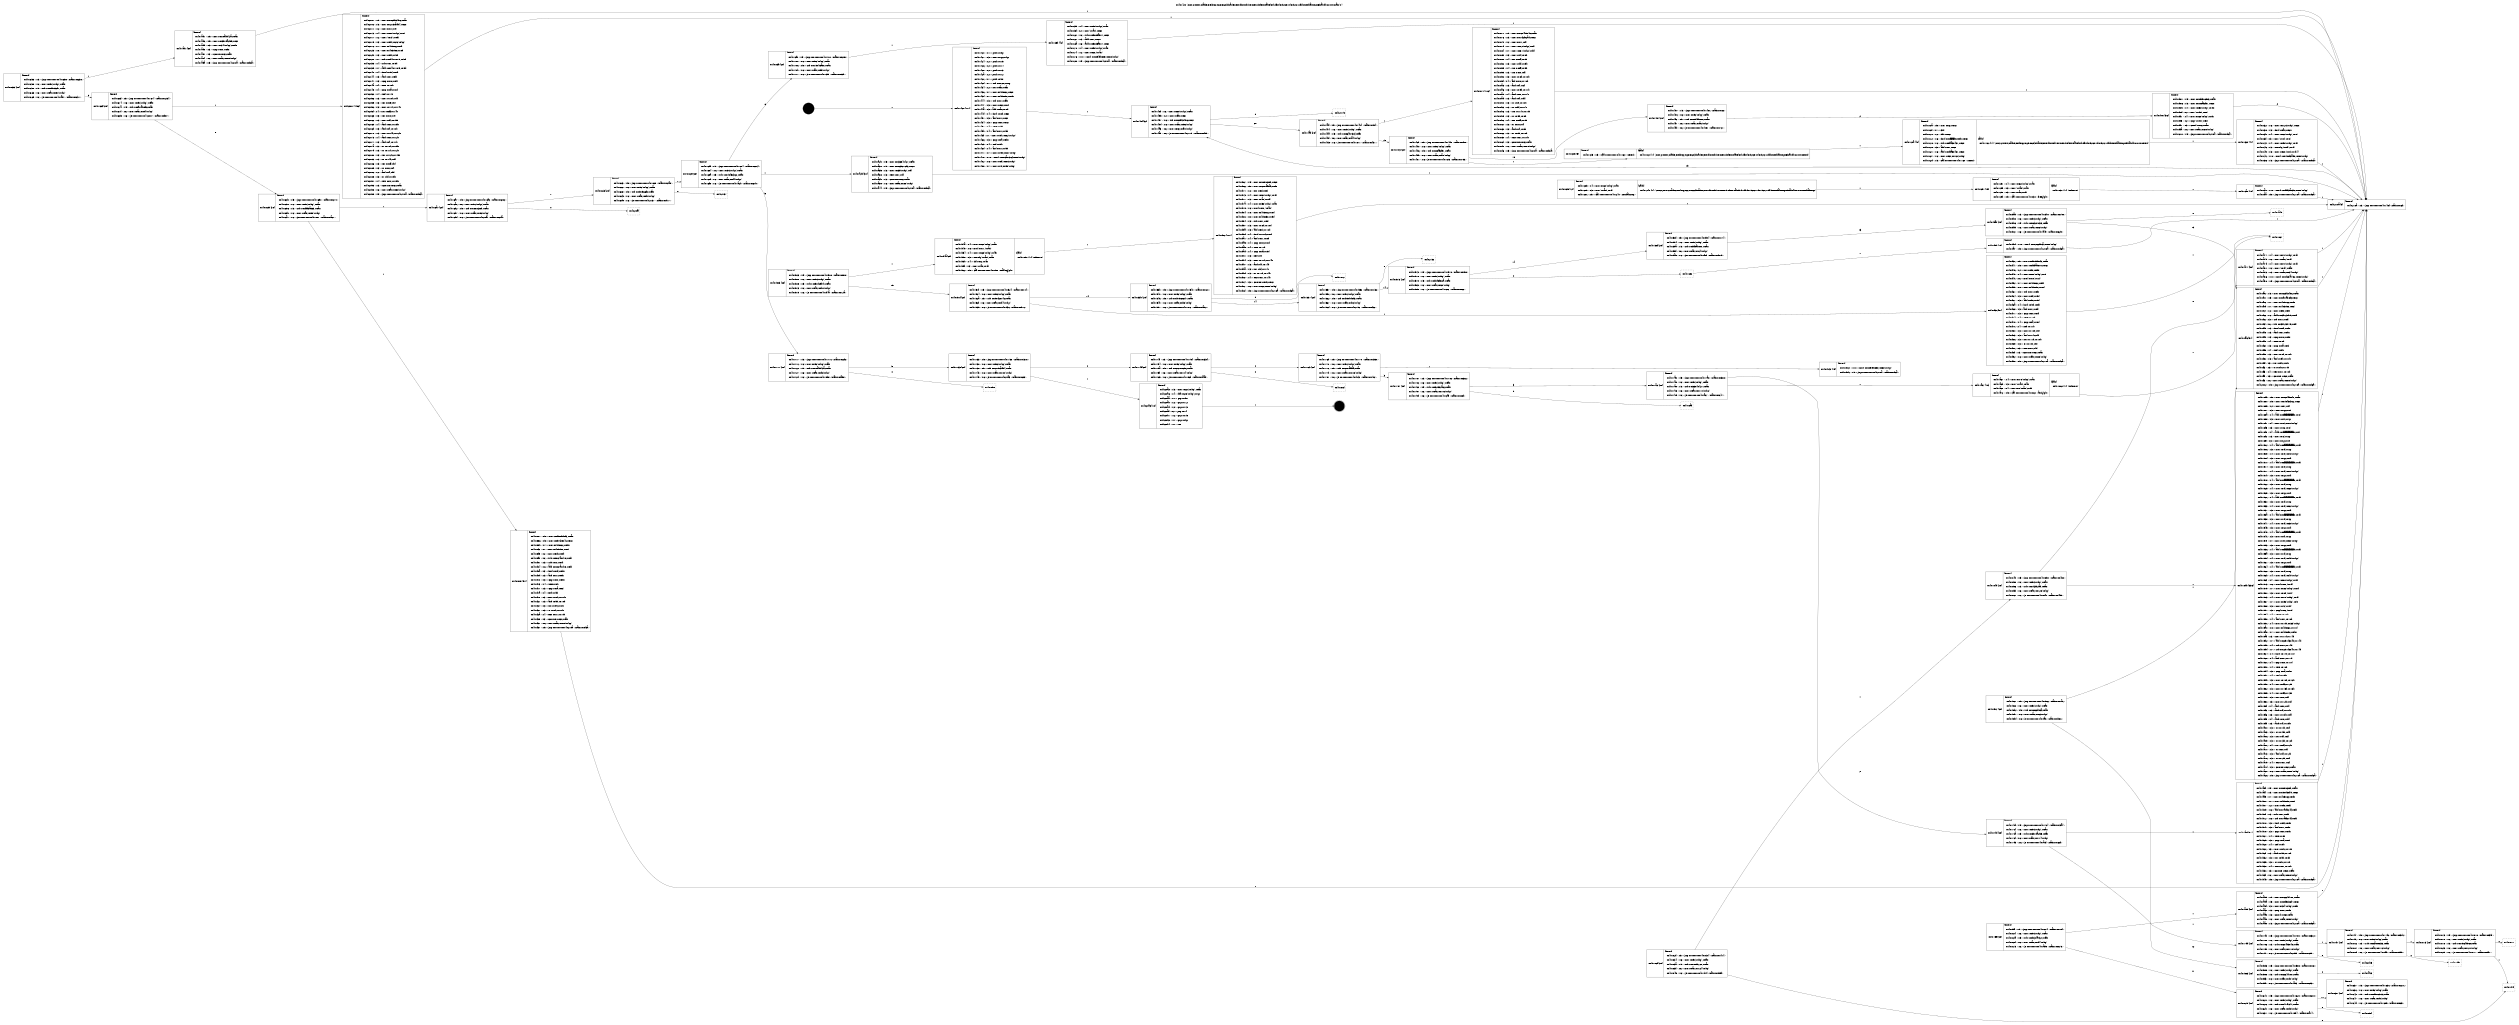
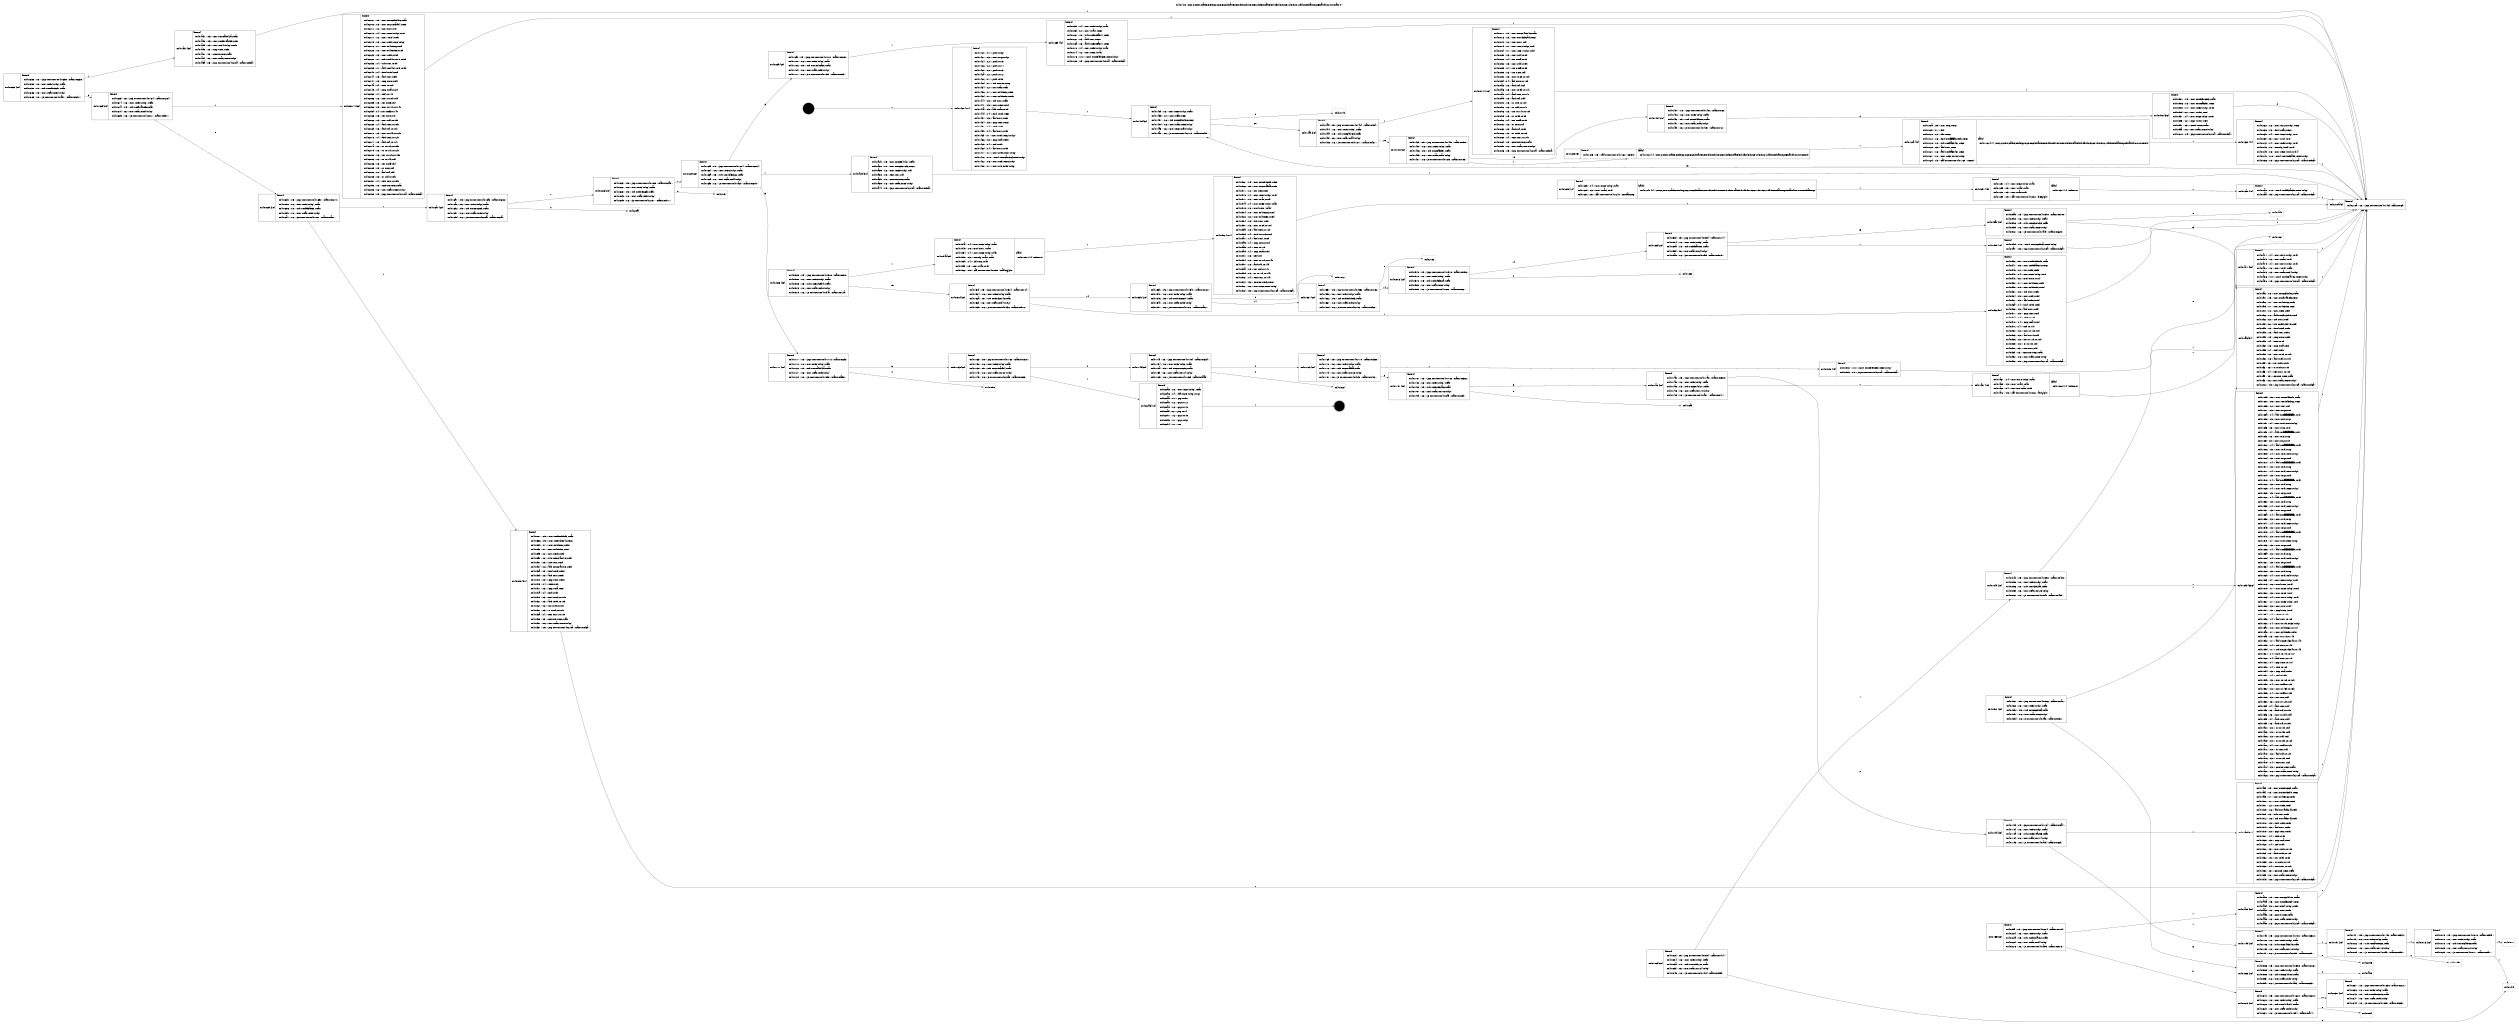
edge "0x401cec" -> "0x401f9d [15]": now "0x40158f [28]" -> "0x401f9d [15]"
edge "0x401f3c [97]" -> "0x401867": now "0x401f3c [97]" -> "0x40218a [5]"
edge "0x401bd2 [15]" -> "0x40218a [5]": added, label "1"
